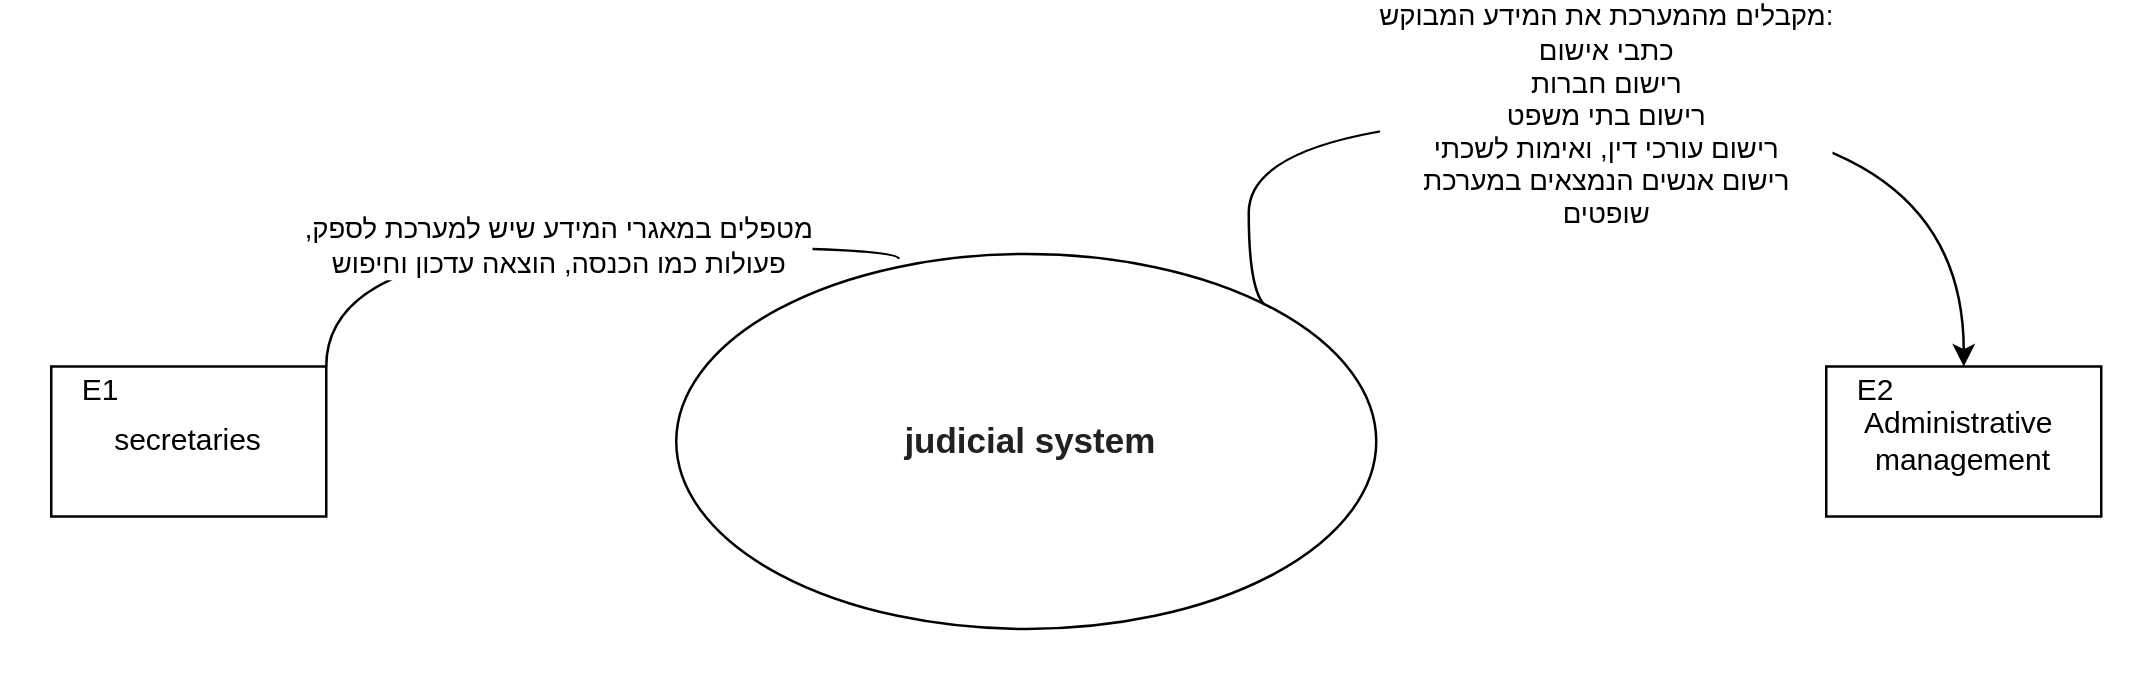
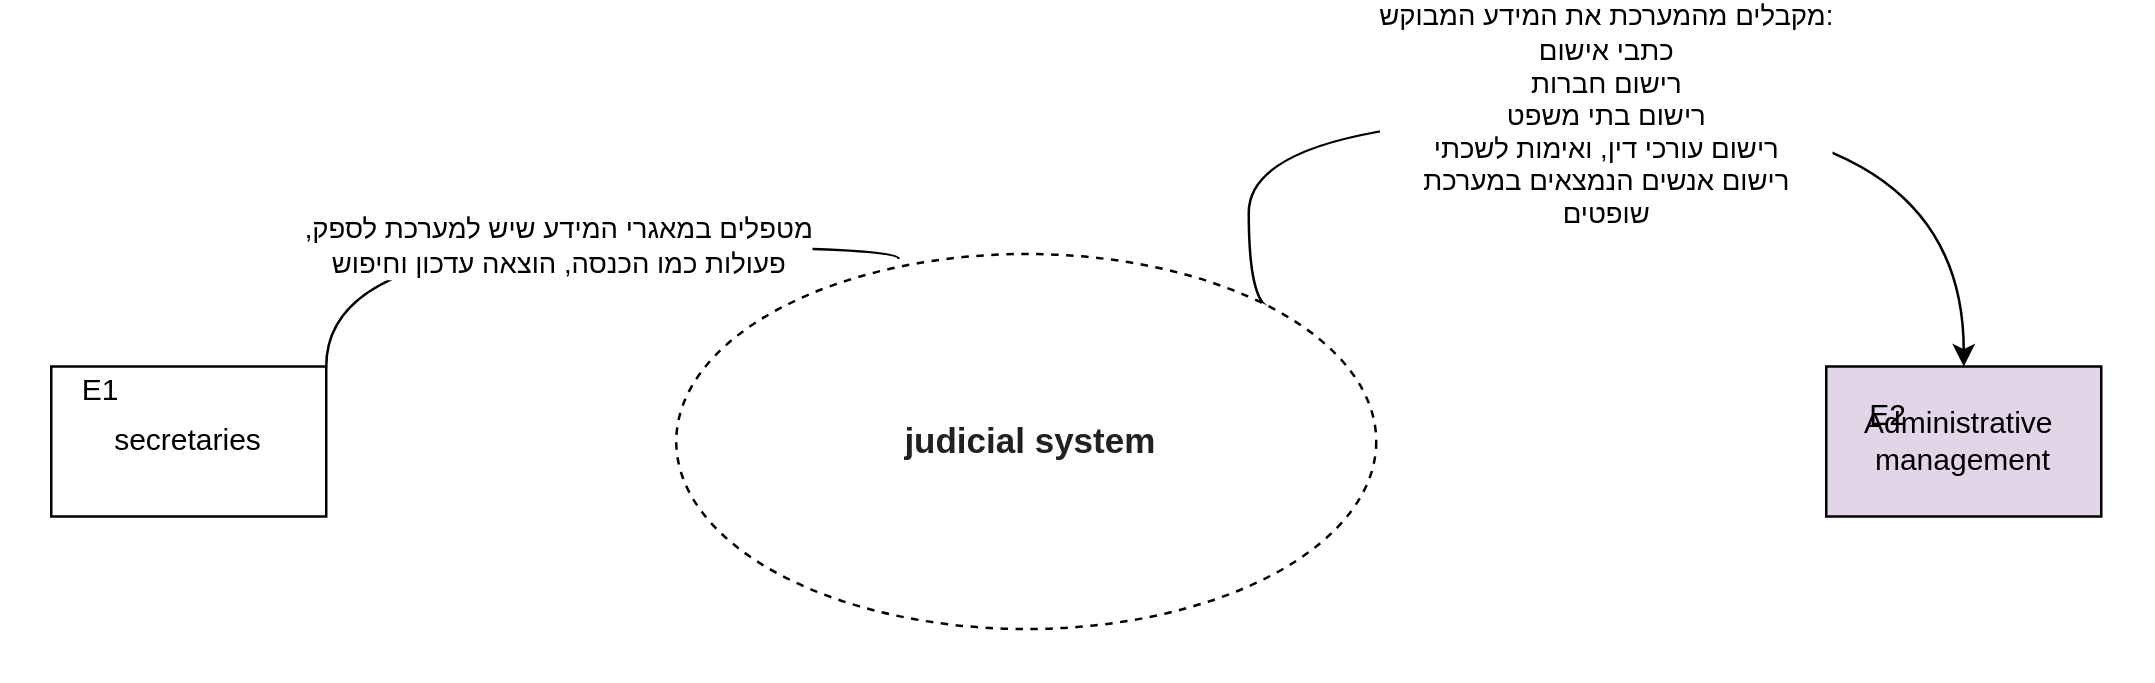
node "E2": moved (1876, 391) -> (1889, 416)
node "judicial system": style solid -> dashed
node "Administrative management": fillcolor #ffffff -> #e1d5e7
